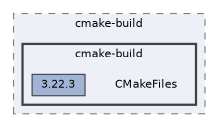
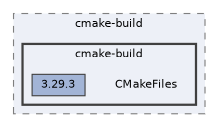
node "3.22.3": label "3.22.3" -> "3.29.3"
